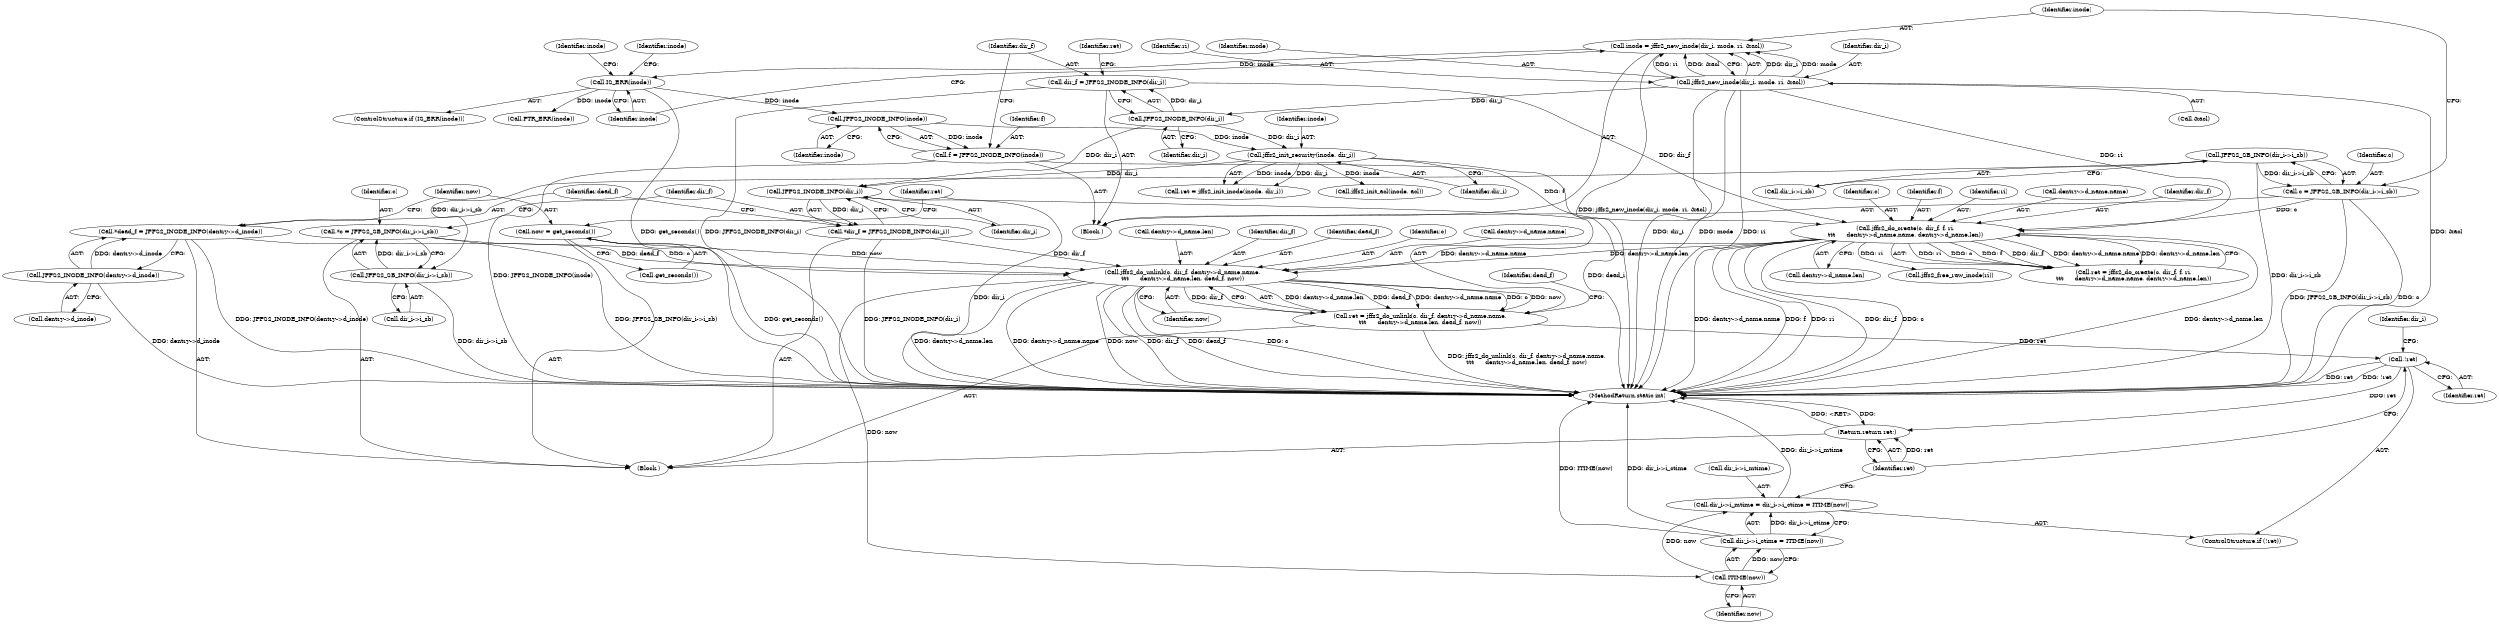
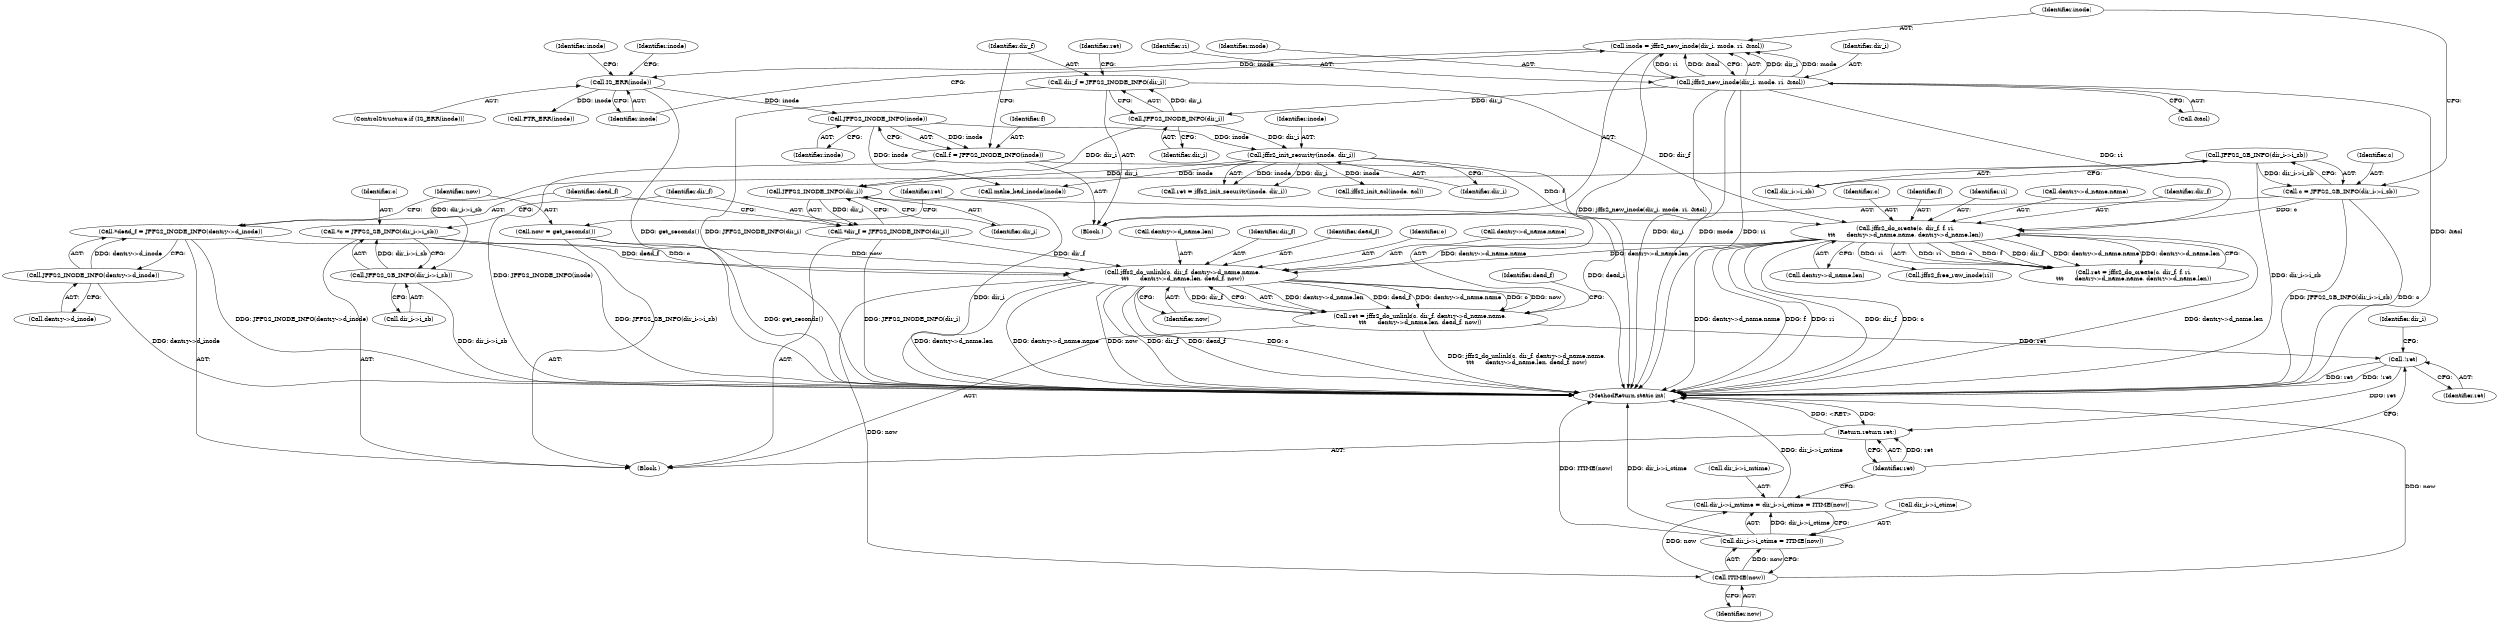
edge "(Call,jffs2_new_inode(dir_i, mode, ri, &acl))" -> "(Call,&acl)": added, label "CFG:"
edge "(Call,IS_ERR(inode))" -> "(ControlStructure,if (IS_ERR(inode)))": reversed
node "(Call,make_bad_inode(inode))": added
node "(Call,ret = jffs2_init_inode(inode, dir_i))": label "(Call,ret = jffs2_init_inode(inode, dir_i))" -> "(Call,ret = jffs2_init_security(inode, dir_i))"
node "(Call,get_seconds())": removed
edge "(Call,ITIME(now))" -> "(MethodReturn,static int)": added, label "DDG: now"
node "(Call,dir_i->i_ctime)": added
node "(ControlStructure,if (!ret))": removed
